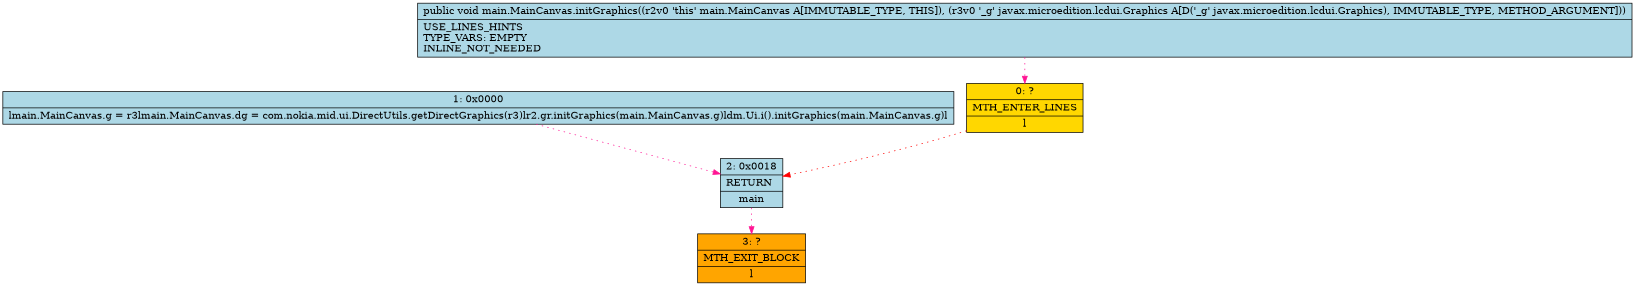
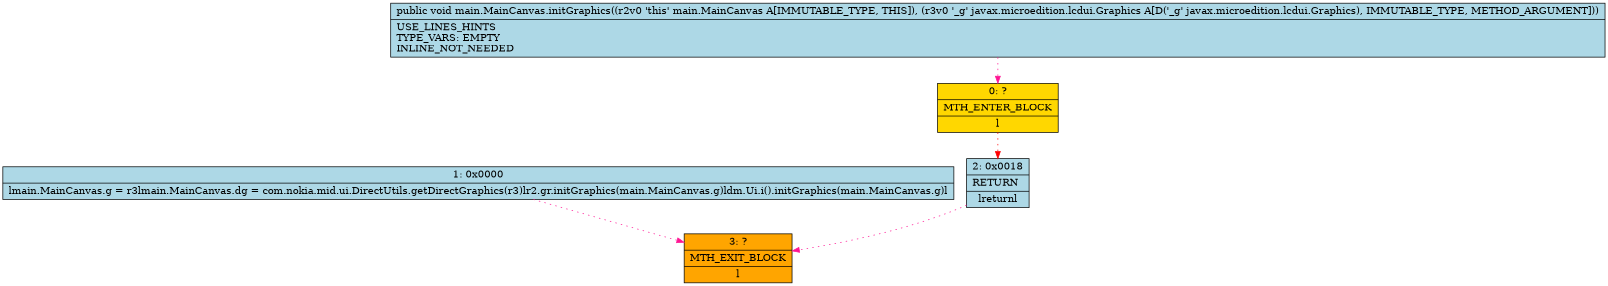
node "0: ?": text "MTH_ENTER_LINES" -> "MTH_ENTER_BLOCK"
edge "1: 0x0000" -> "2: 0x0018": now "1: 0x0000" -> "3: ?"
node "2: 0x0018": text "main" -> "lreturnl"
